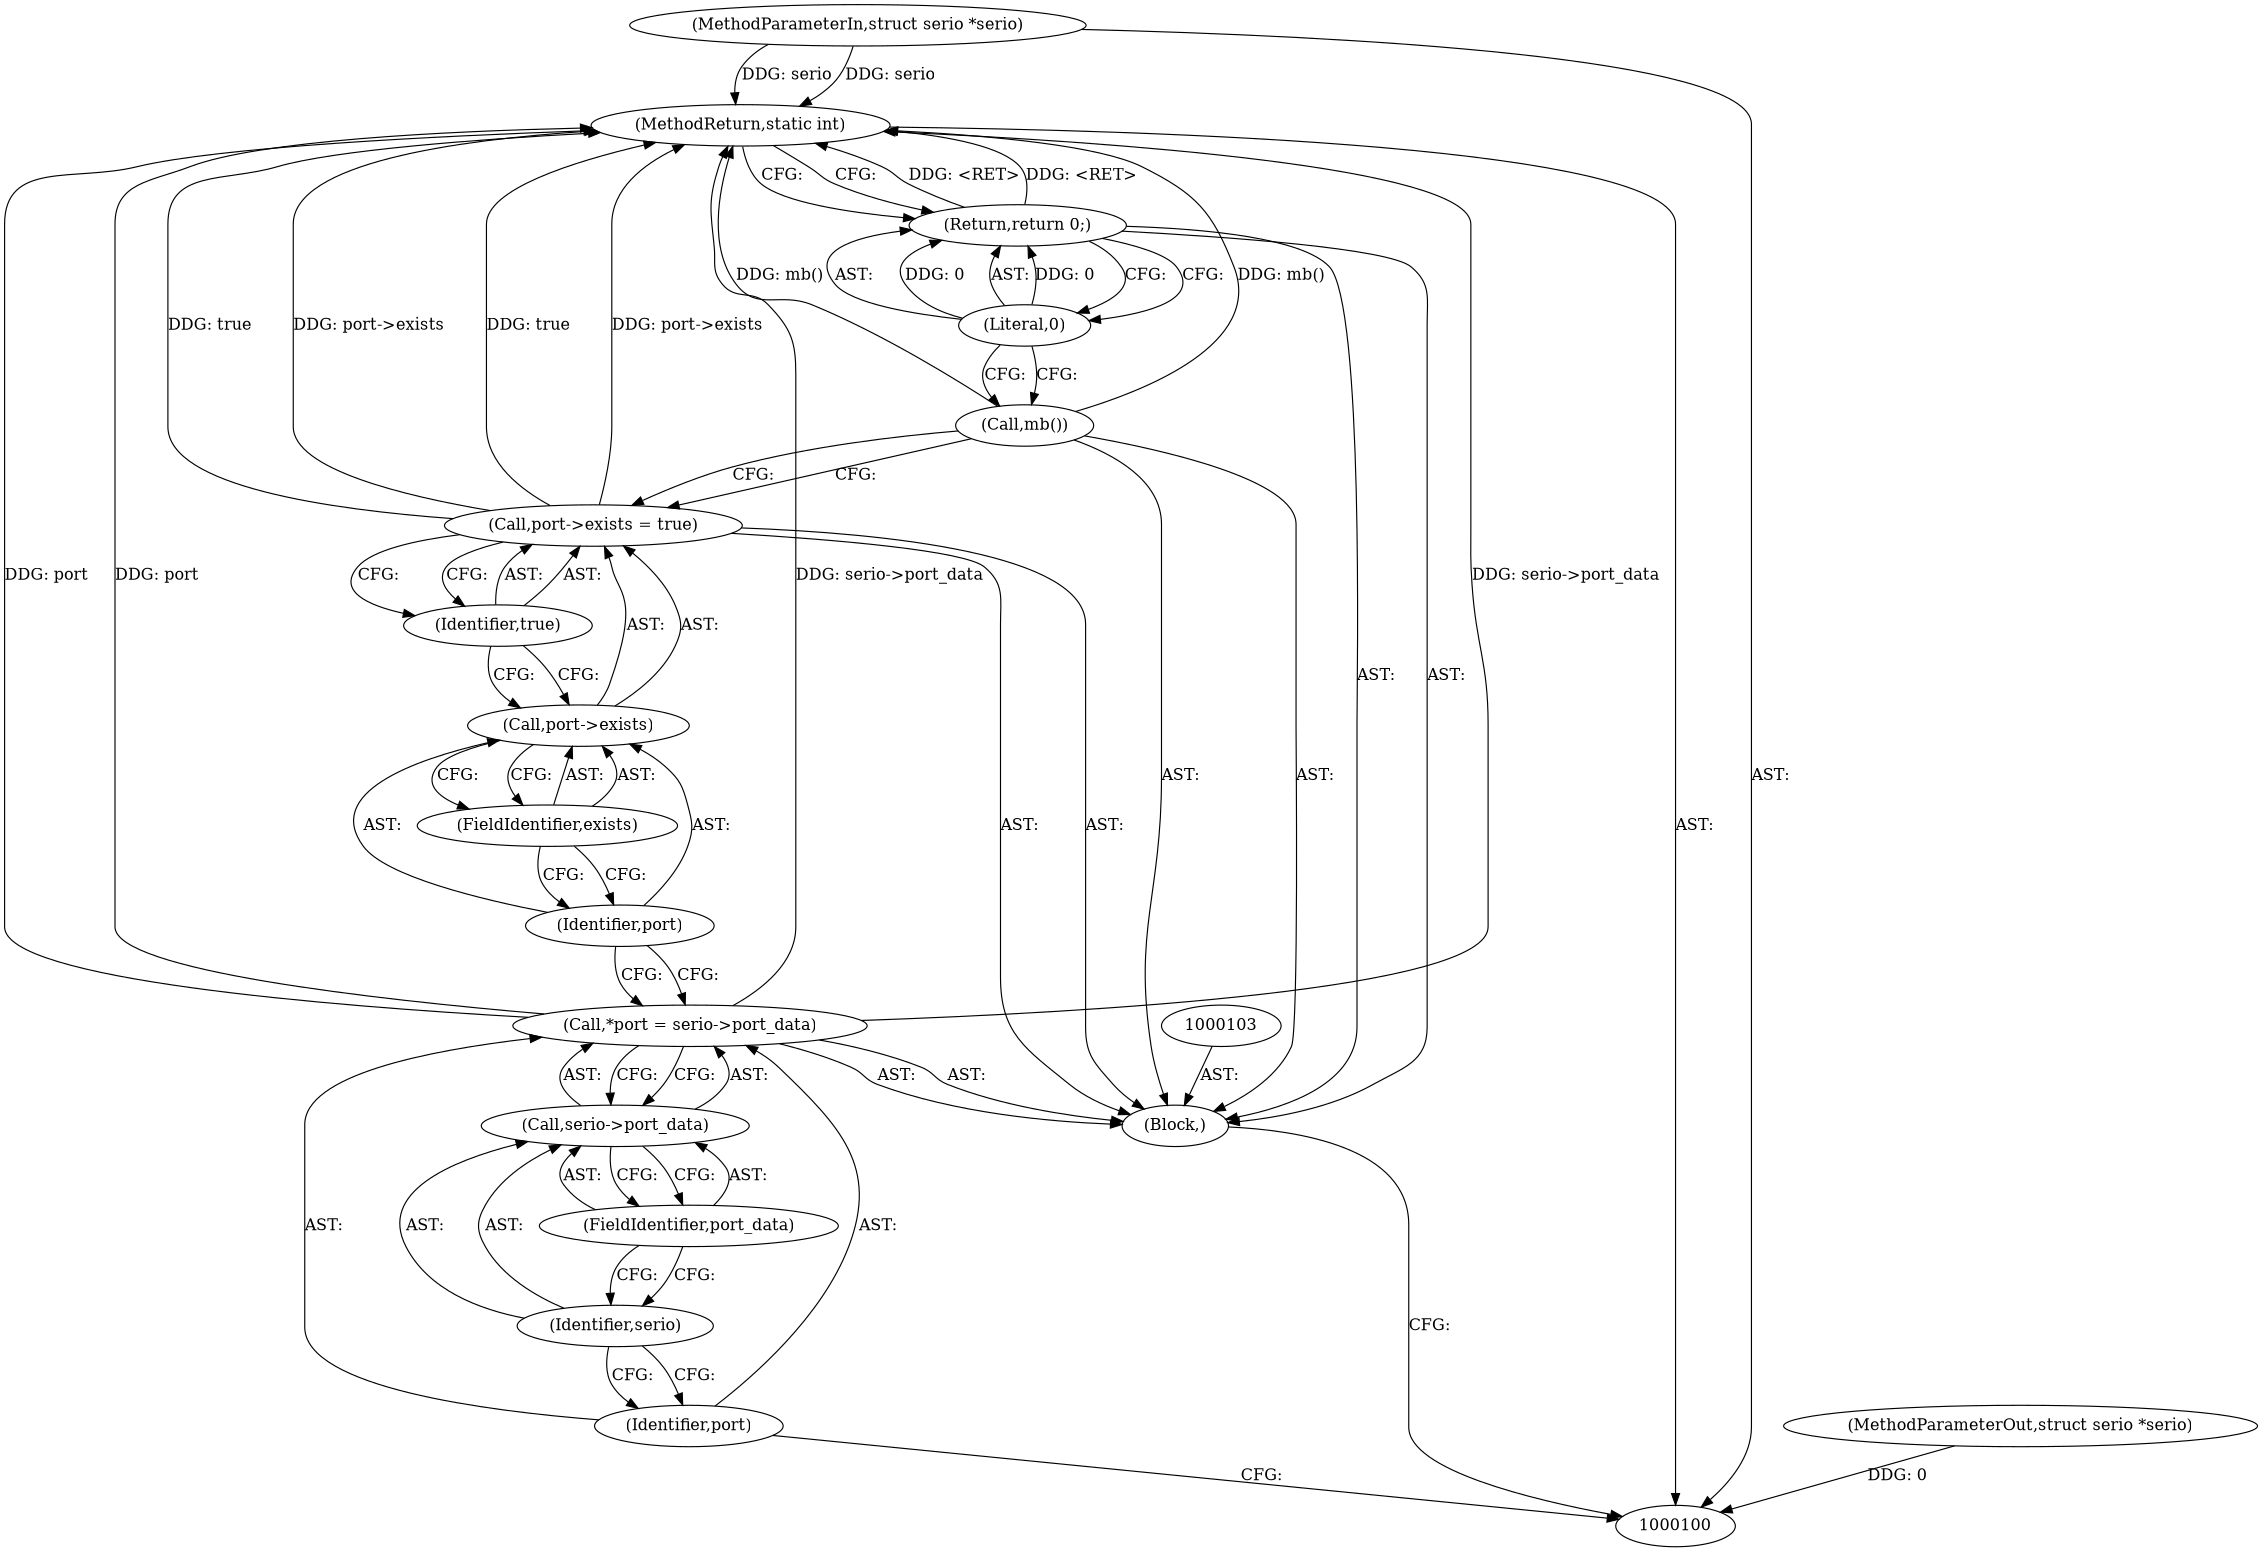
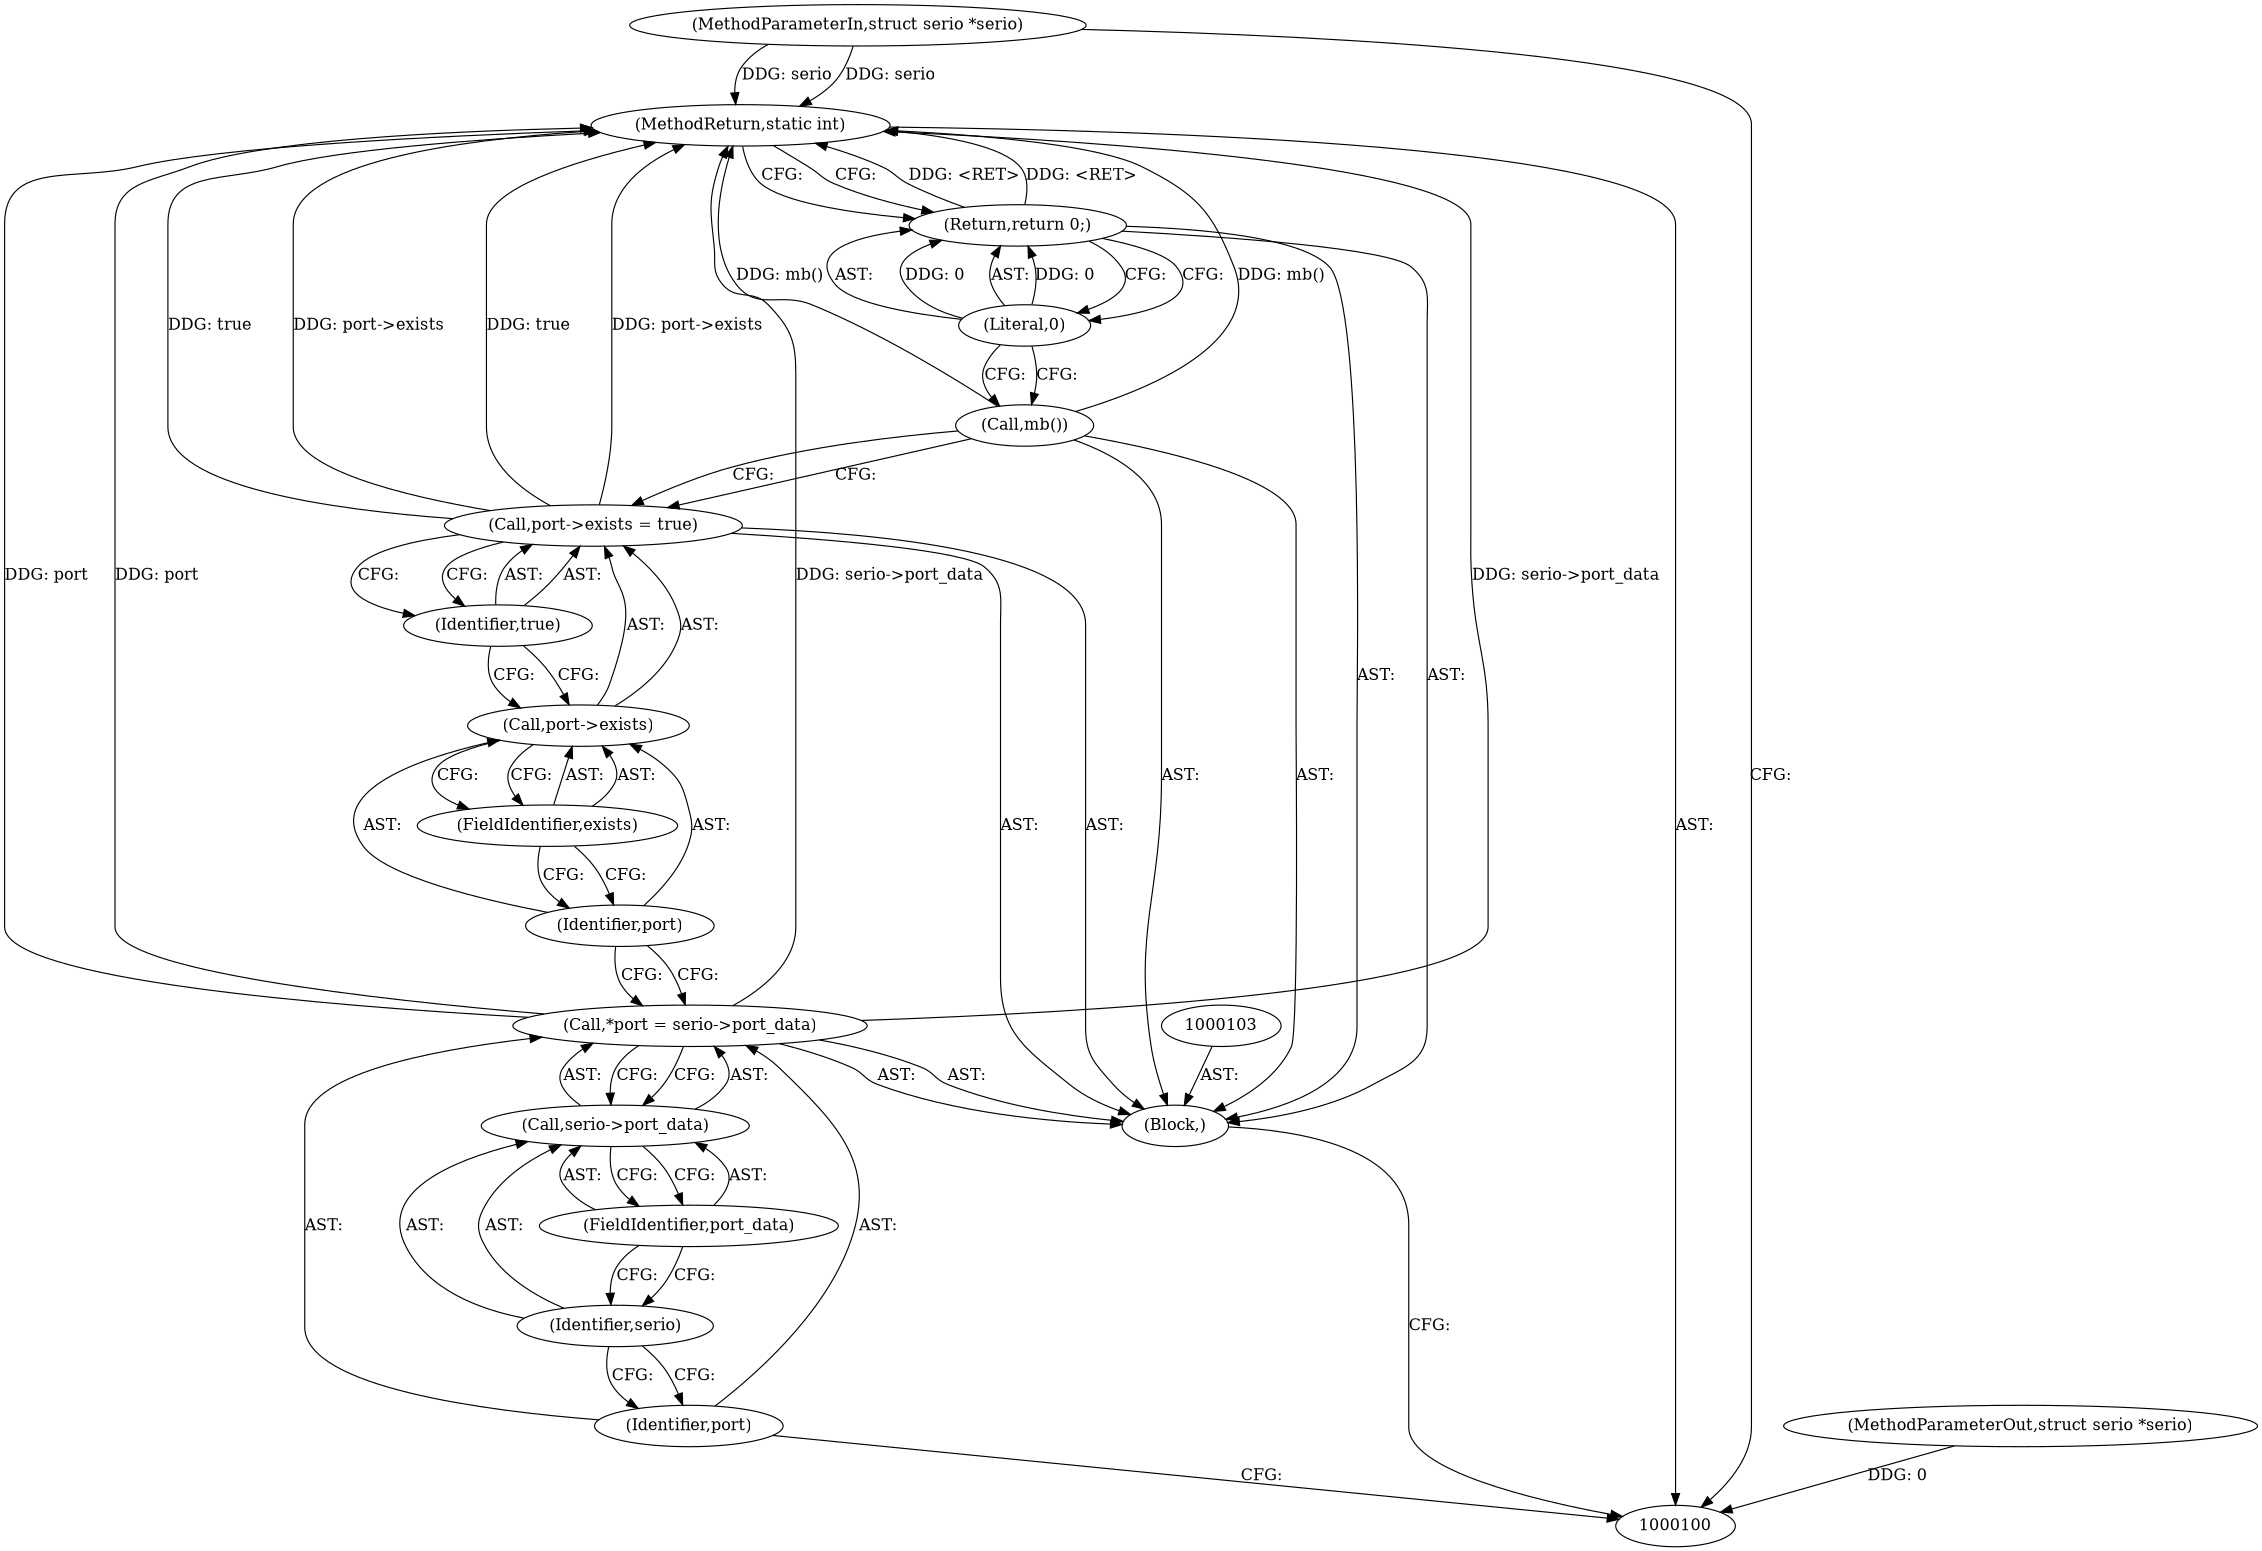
edge "(MethodParameterIn,struct serio *serio)" -> "1000100": label "AST: " -> "CFG: "
